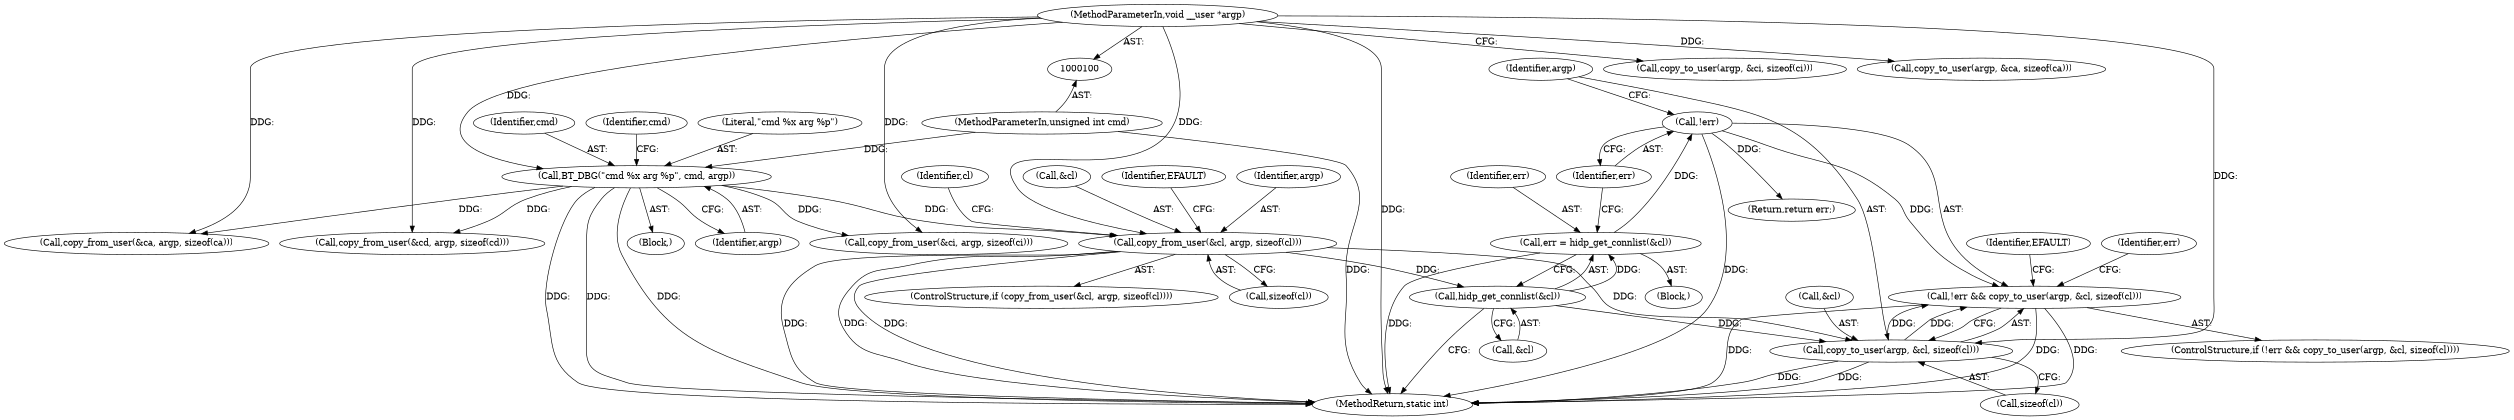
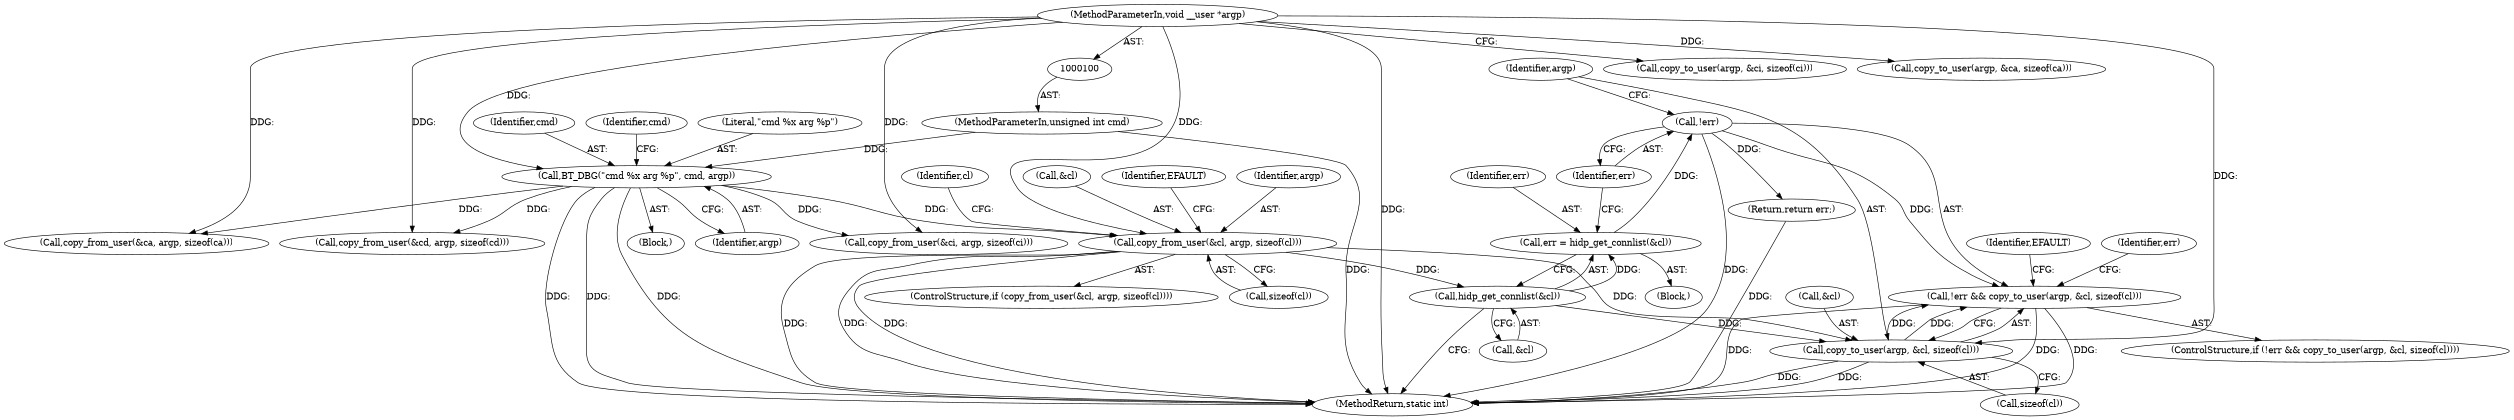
edge "(MethodParameterIn,unsigned int cmd)" -> "1000100": reversed
edge "(Call,err = hidp_get_connlist(&cl))" -> "(MethodReturn,static int)": now "(Return,return err;)" -> "(MethodReturn,static int)"
